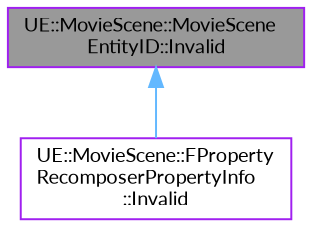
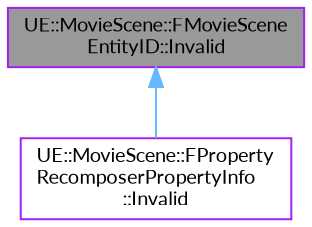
node "UE::MovieScene::MovieScene EntityID::Invalid": label "UE::MovieScene::MovieScene EntityID::Invalid" -> "UE::MovieScene::FMovieScene EntityID::Invalid"
